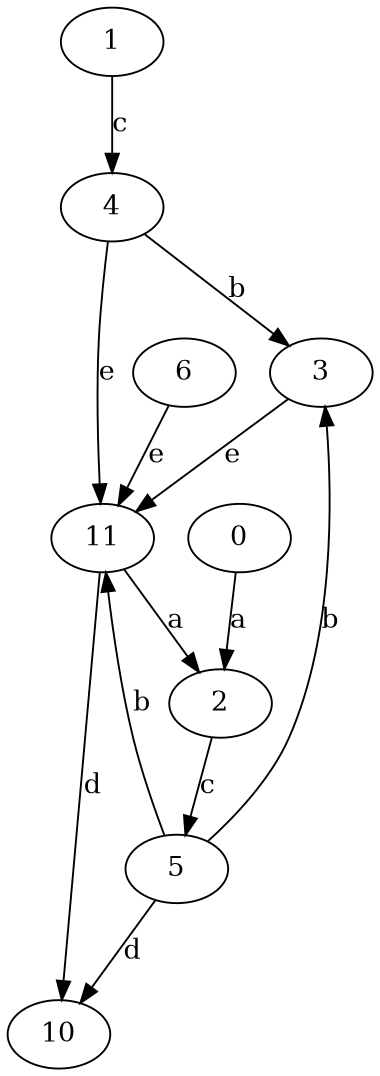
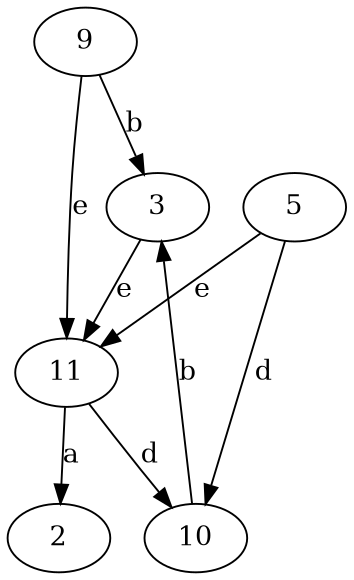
node "1": removed
node "4": label "4" -> "9"
node "6": removed
node "0": removed
edge "5" -> "3": now "10" -> "3"
edge "5" -> "11": label "b" -> "e"
edge "2" -> "5": removed, label "c"
